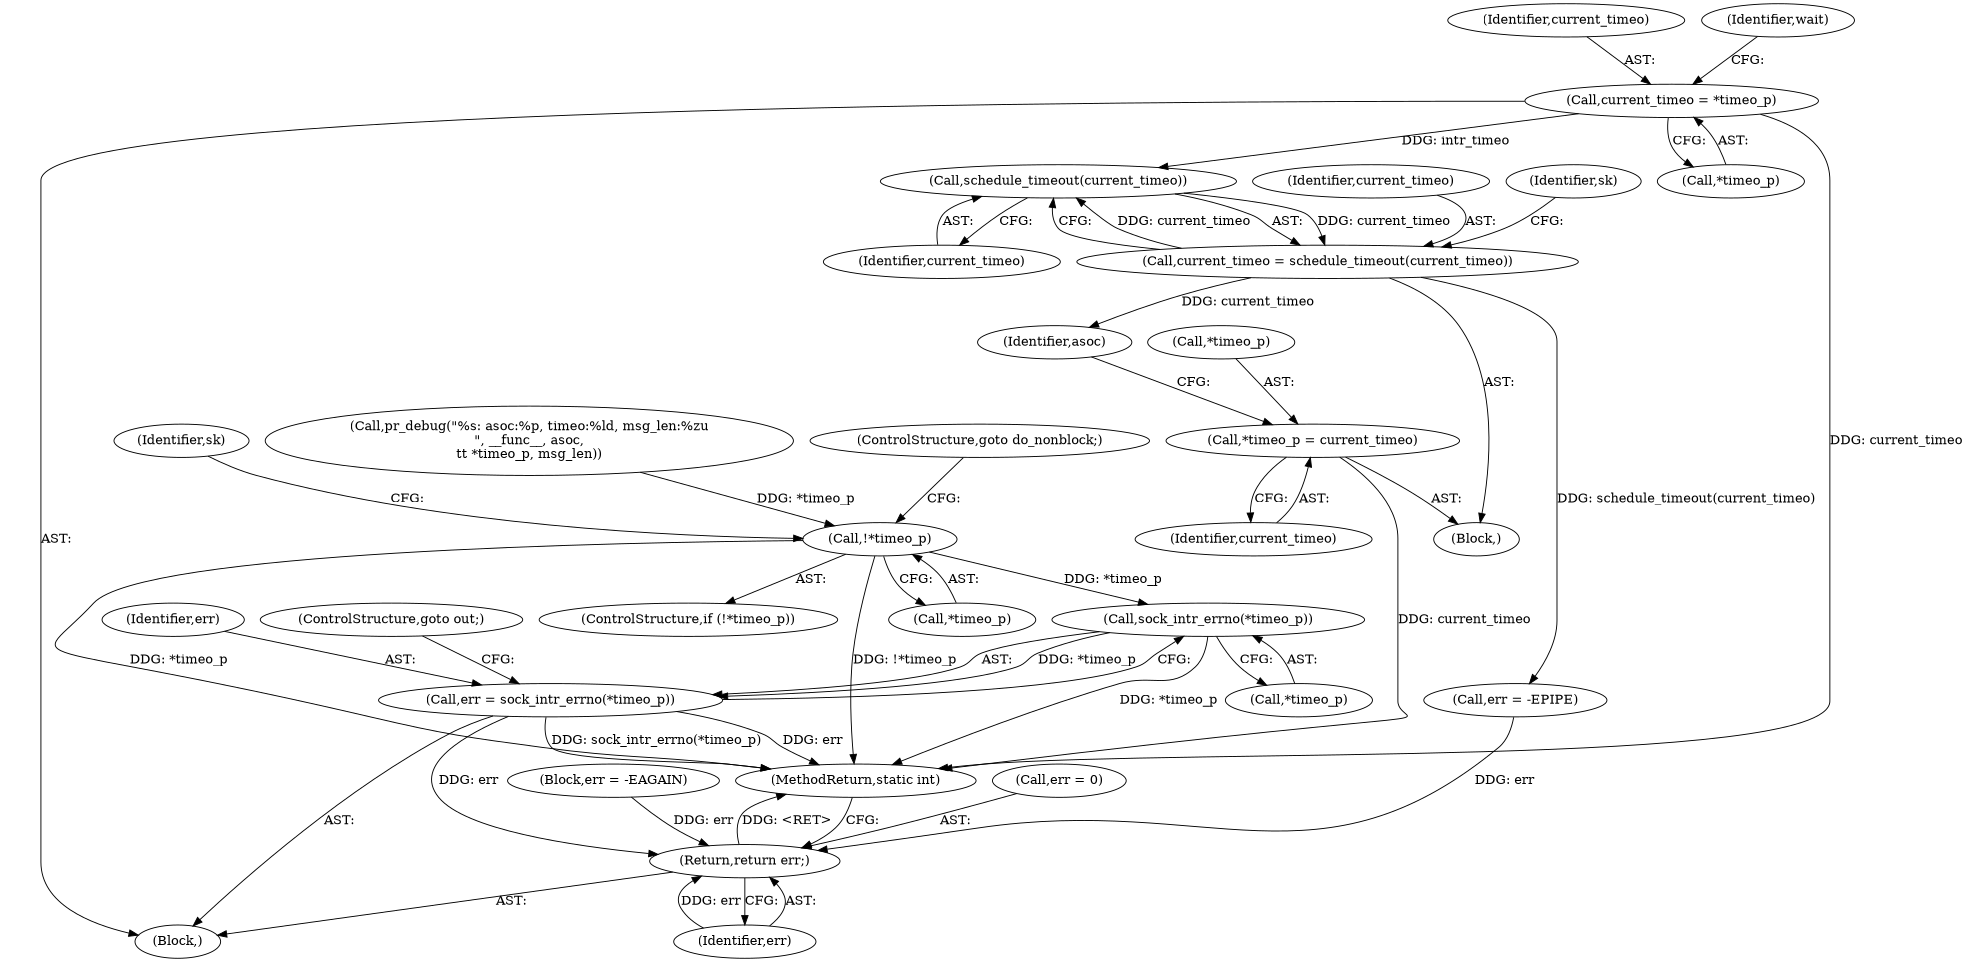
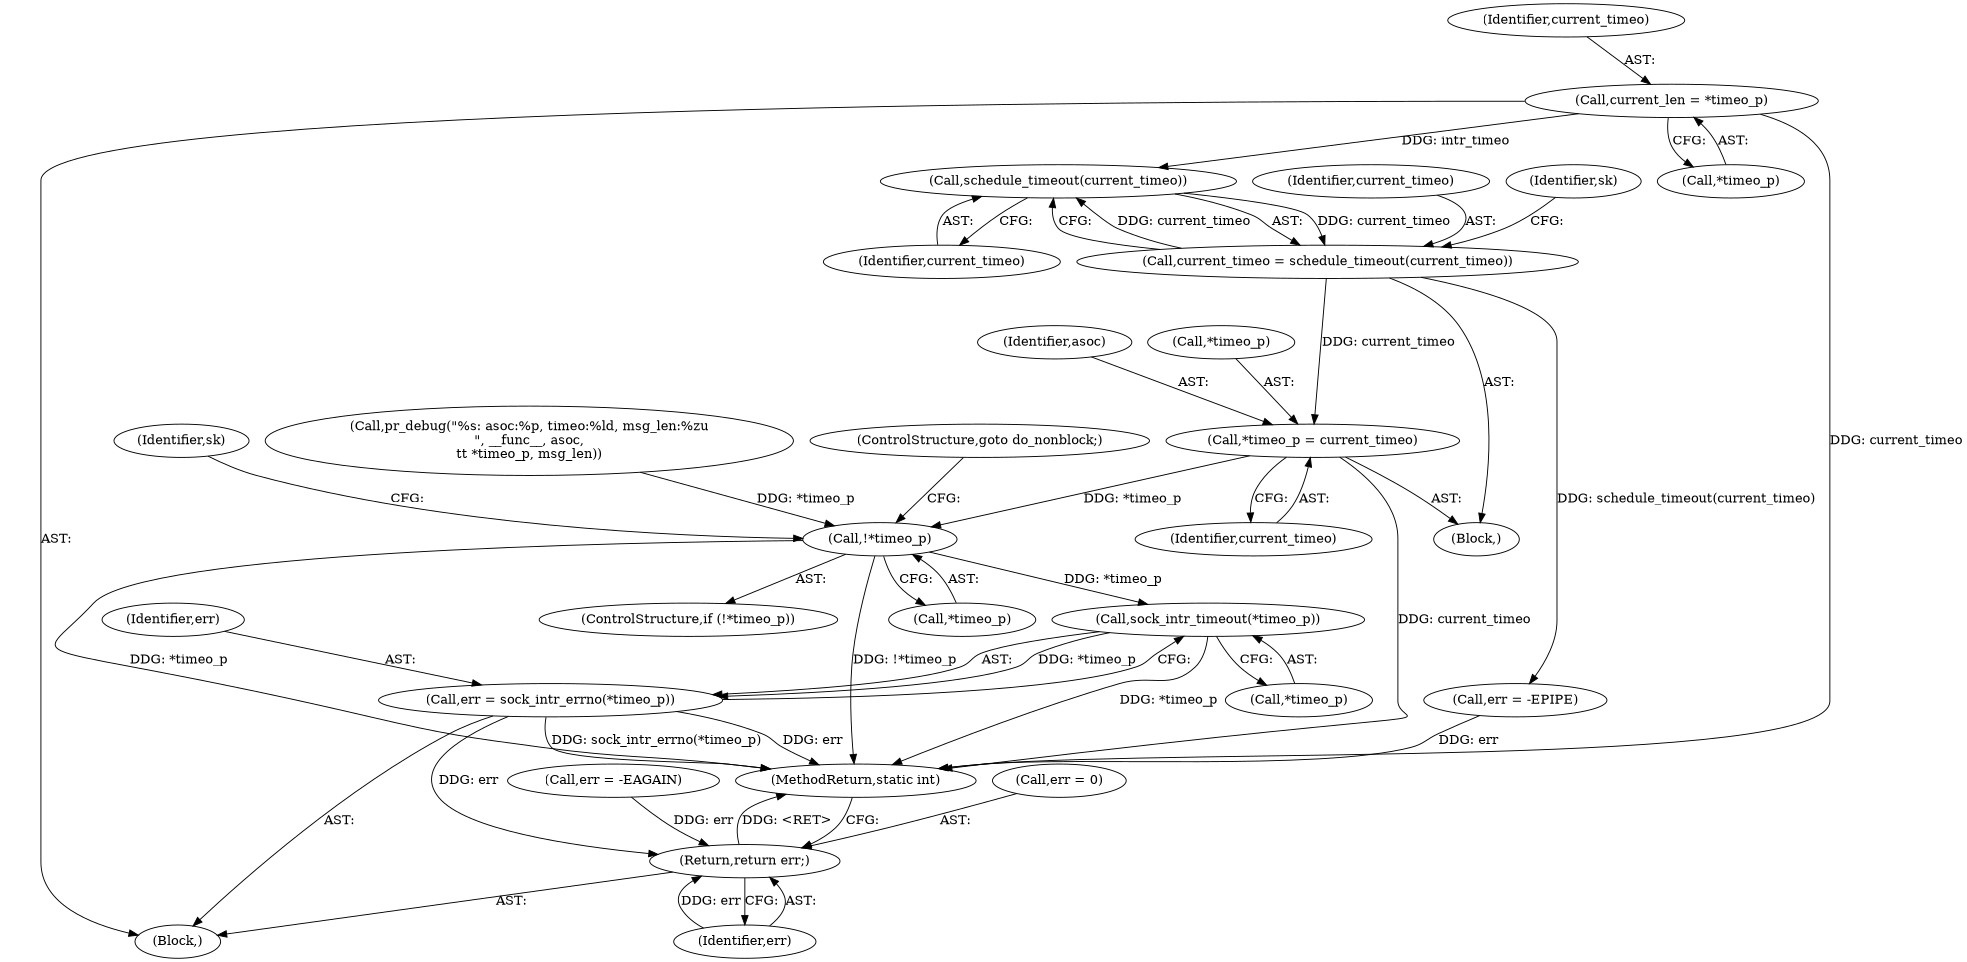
node "(Identifier,wait)": removed
node "(Call,current_timeo = *timeo_p)": label "(Call,current_timeo = *timeo_p)" -> "(Call,current_len = *timeo_p)"
edge "(Call,current_timeo = schedule_timeout(current_timeo))" -> "(Identifier,asoc)": now "(Call,current_timeo = schedule_timeout(current_timeo))" -> "(Call,*timeo_p = current_timeo)"
edge "(Identifier,asoc)" -> "(Call,*timeo_p = current_timeo)": label "CFG: " -> "AST: "
edge "(Call,*timeo_p = current_timeo)" -> "(Call,!*timeo_p)": added, label "DDG: *timeo_p"
node "(ControlStructure,goto out;)": removed
node "(Call,sock_intr_errno(*timeo_p))": label "(Call,sock_intr_errno(*timeo_p))" -> "(Call,sock_intr_timeout(*timeo_p))"
node "(Block,err = -EAGAIN)": label "(Block,err = -EAGAIN)" -> "(Call,err = -EAGAIN)"
edge "(Call,err = -EPIPE)" -> "(Return,return err;)": now "(Call,err = -EPIPE)" -> "(MethodReturn,static int)"
